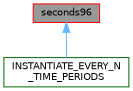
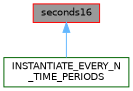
node "seconds96": label "seconds96" -> "seconds16"
